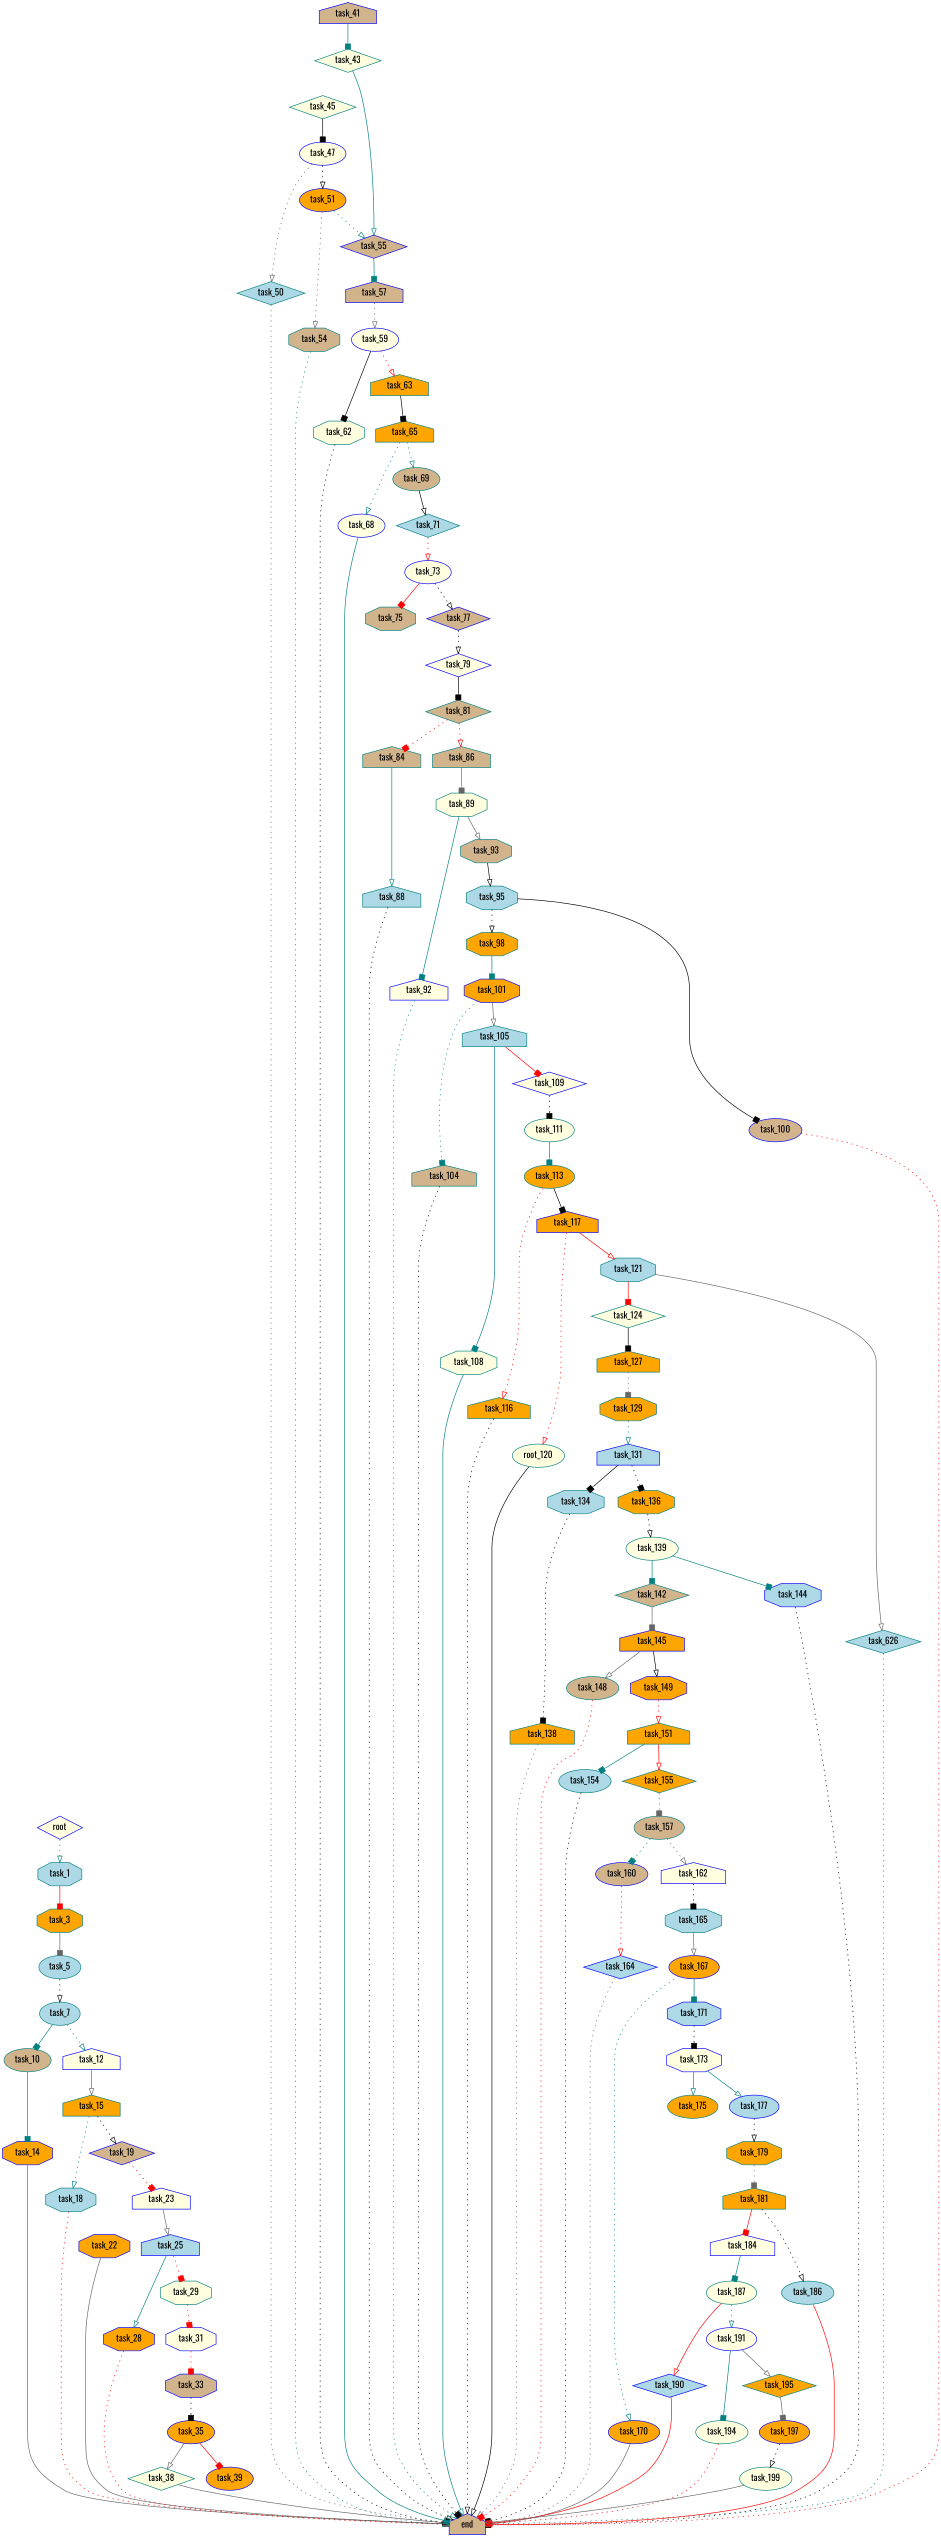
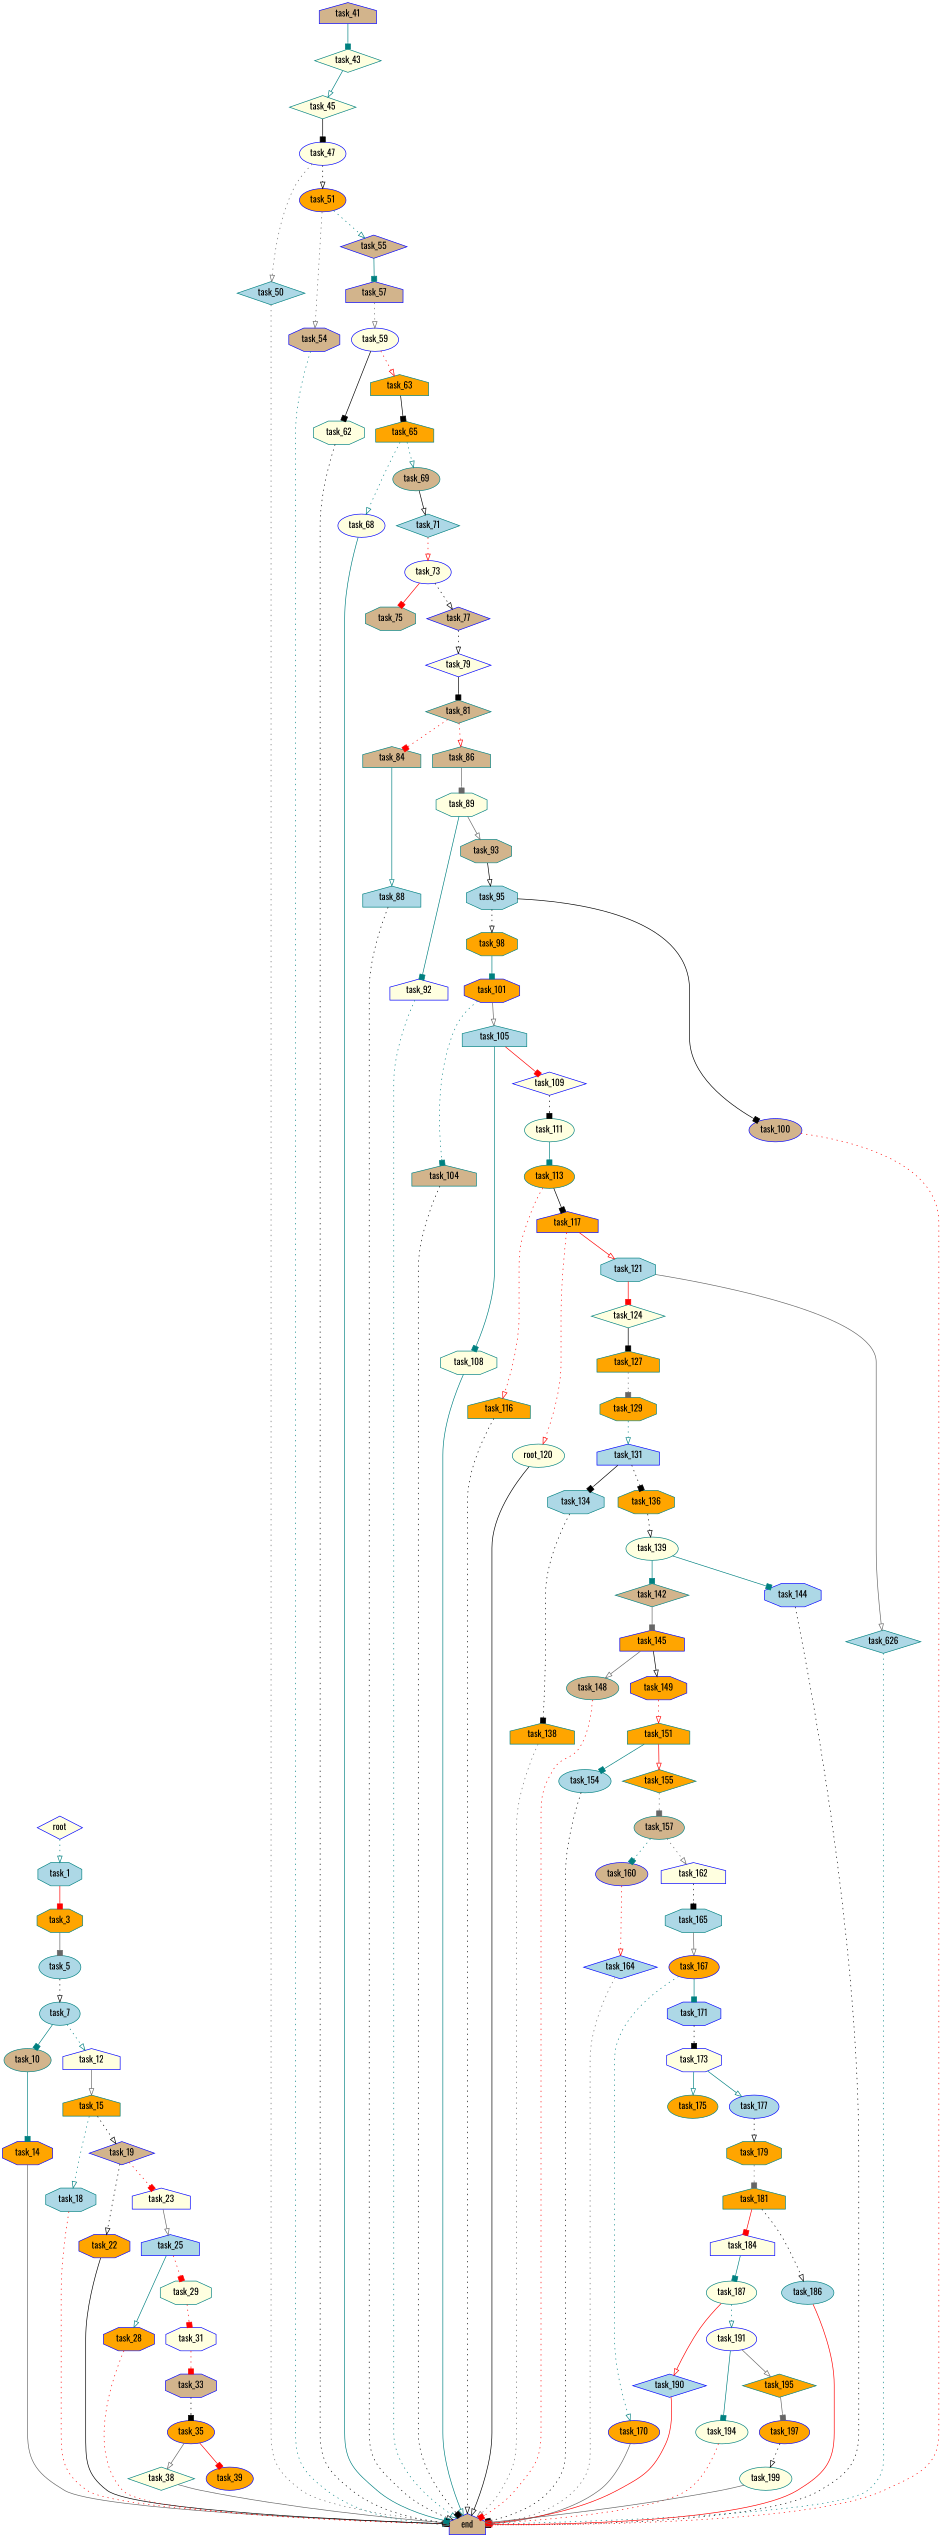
edge "task_43" -> "task_55": now "task_43" -> "task_45"
node "task_54": color teal -> blue
edge "task_19" -> "task_22": added
edge "task_22" -> "end": color gray40 -> black
